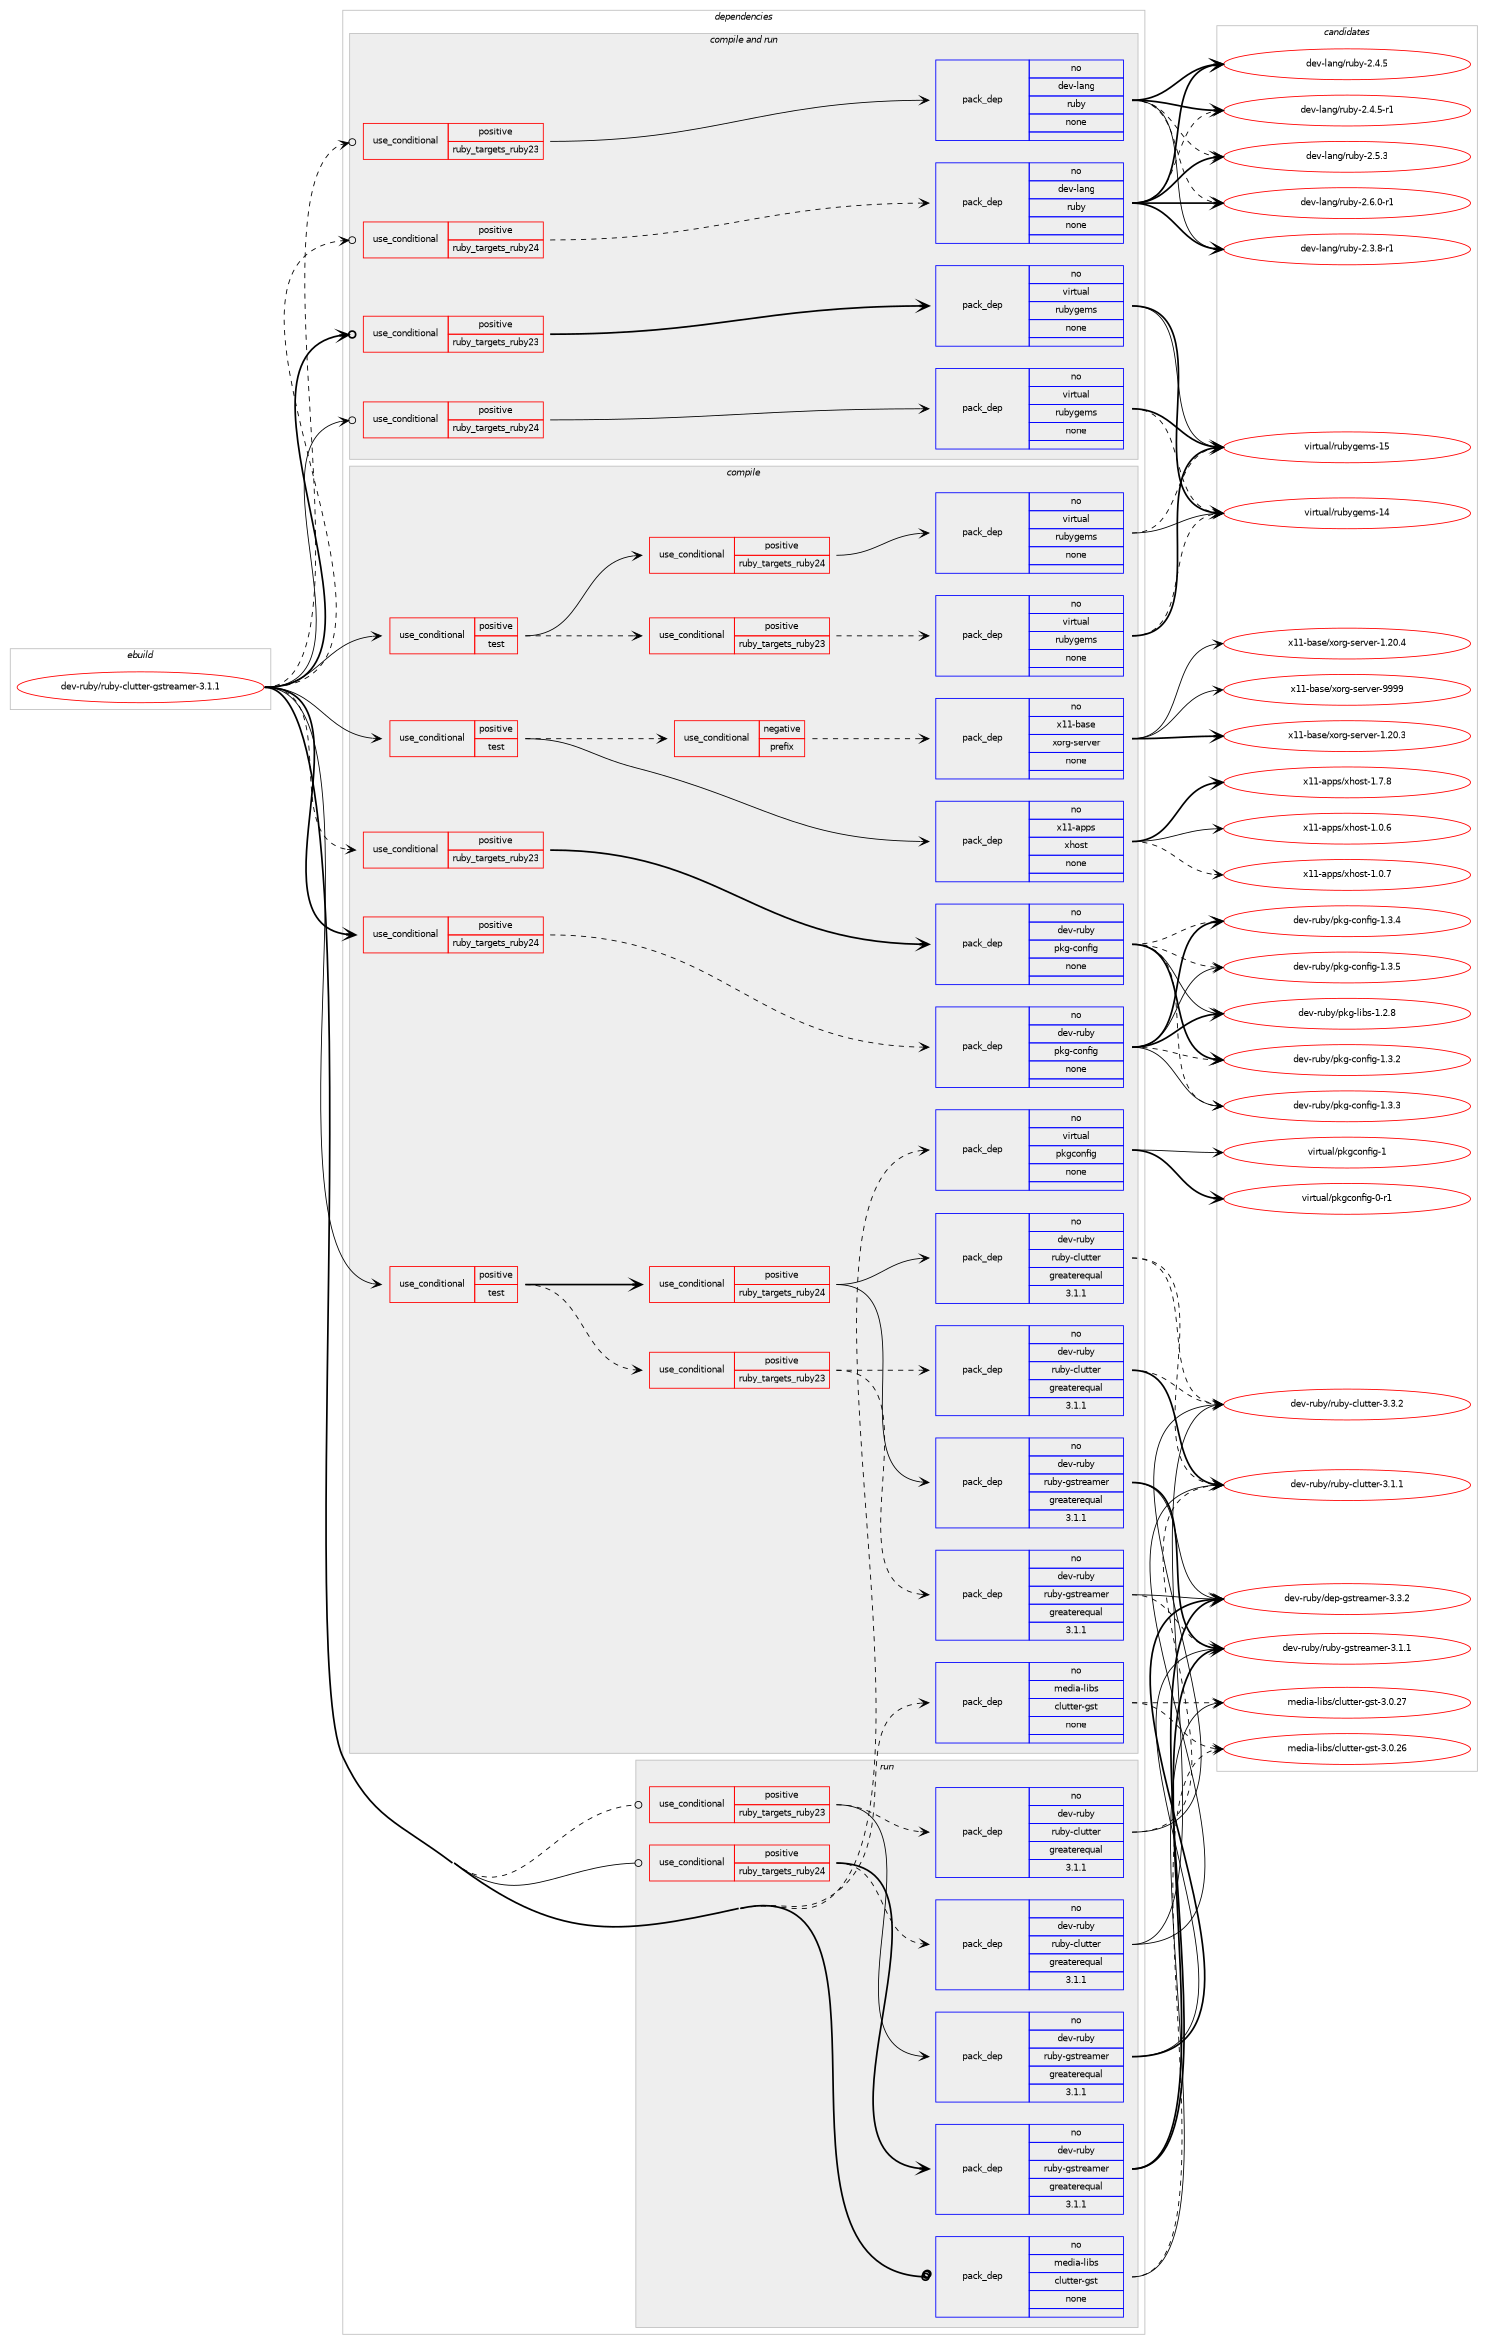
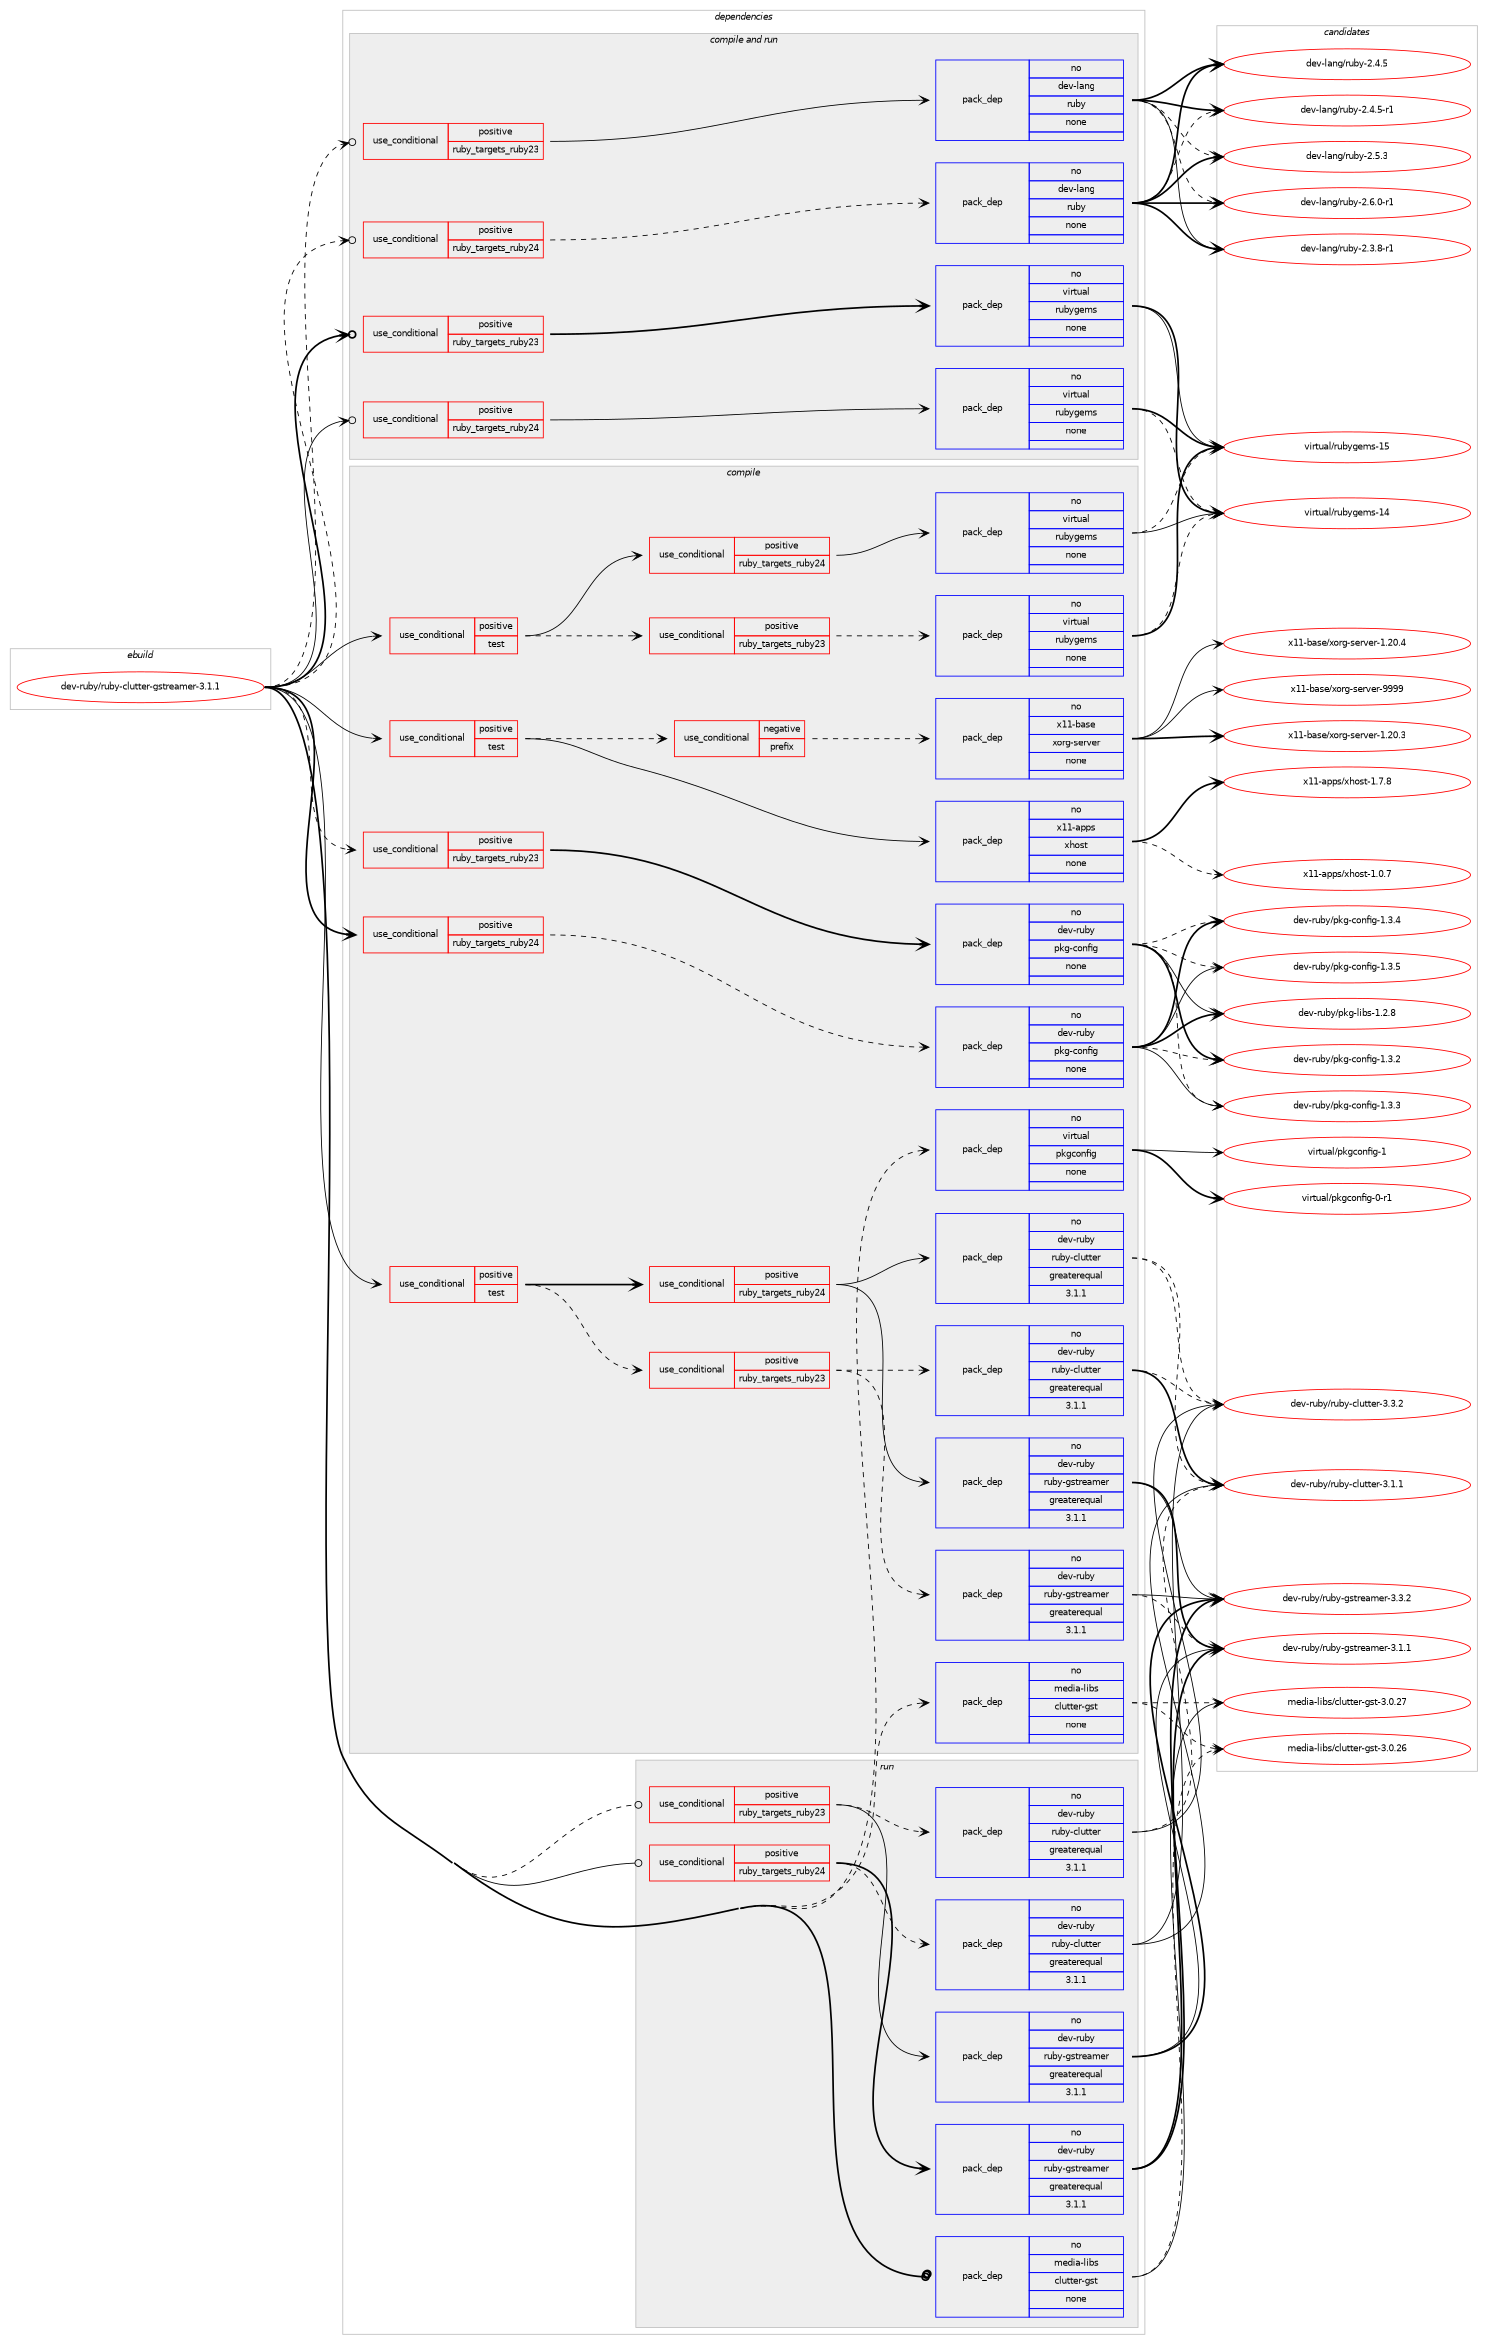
node "x11-apps/xhost-1.0.6": removed
node "dev-ruby/dep-gstreamer-3.3.2": label "dev-ruby/dep-gstreamer-3.3.2" -> "dev-ruby/ruby-gstreamer-3.3.2"
